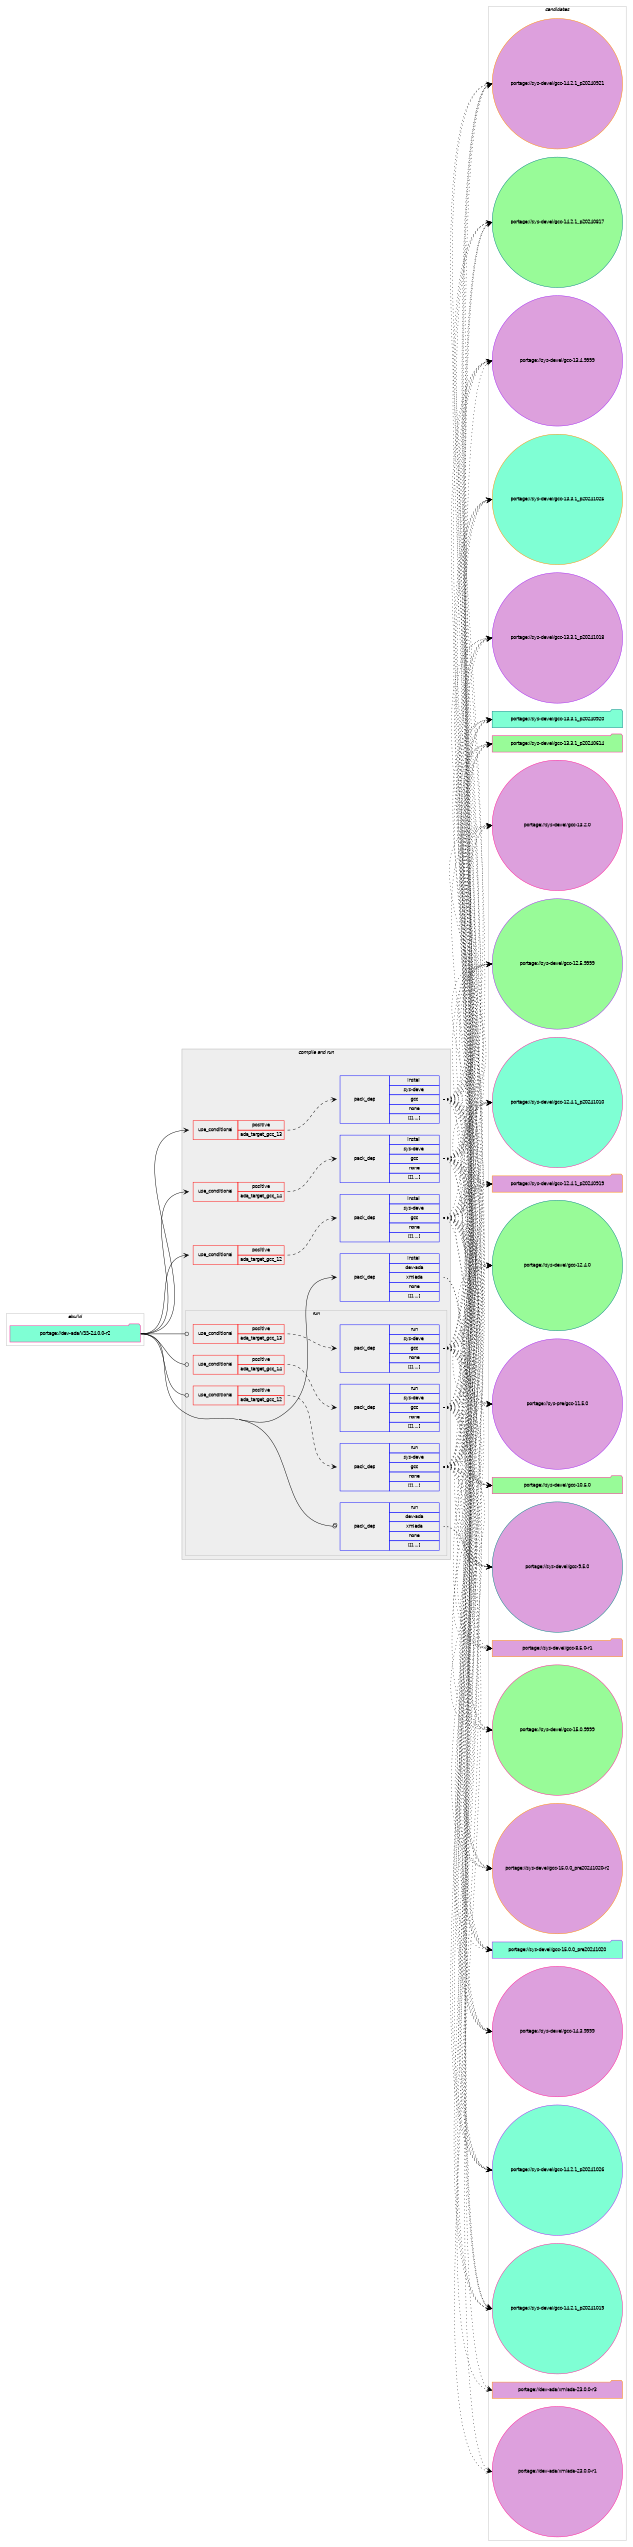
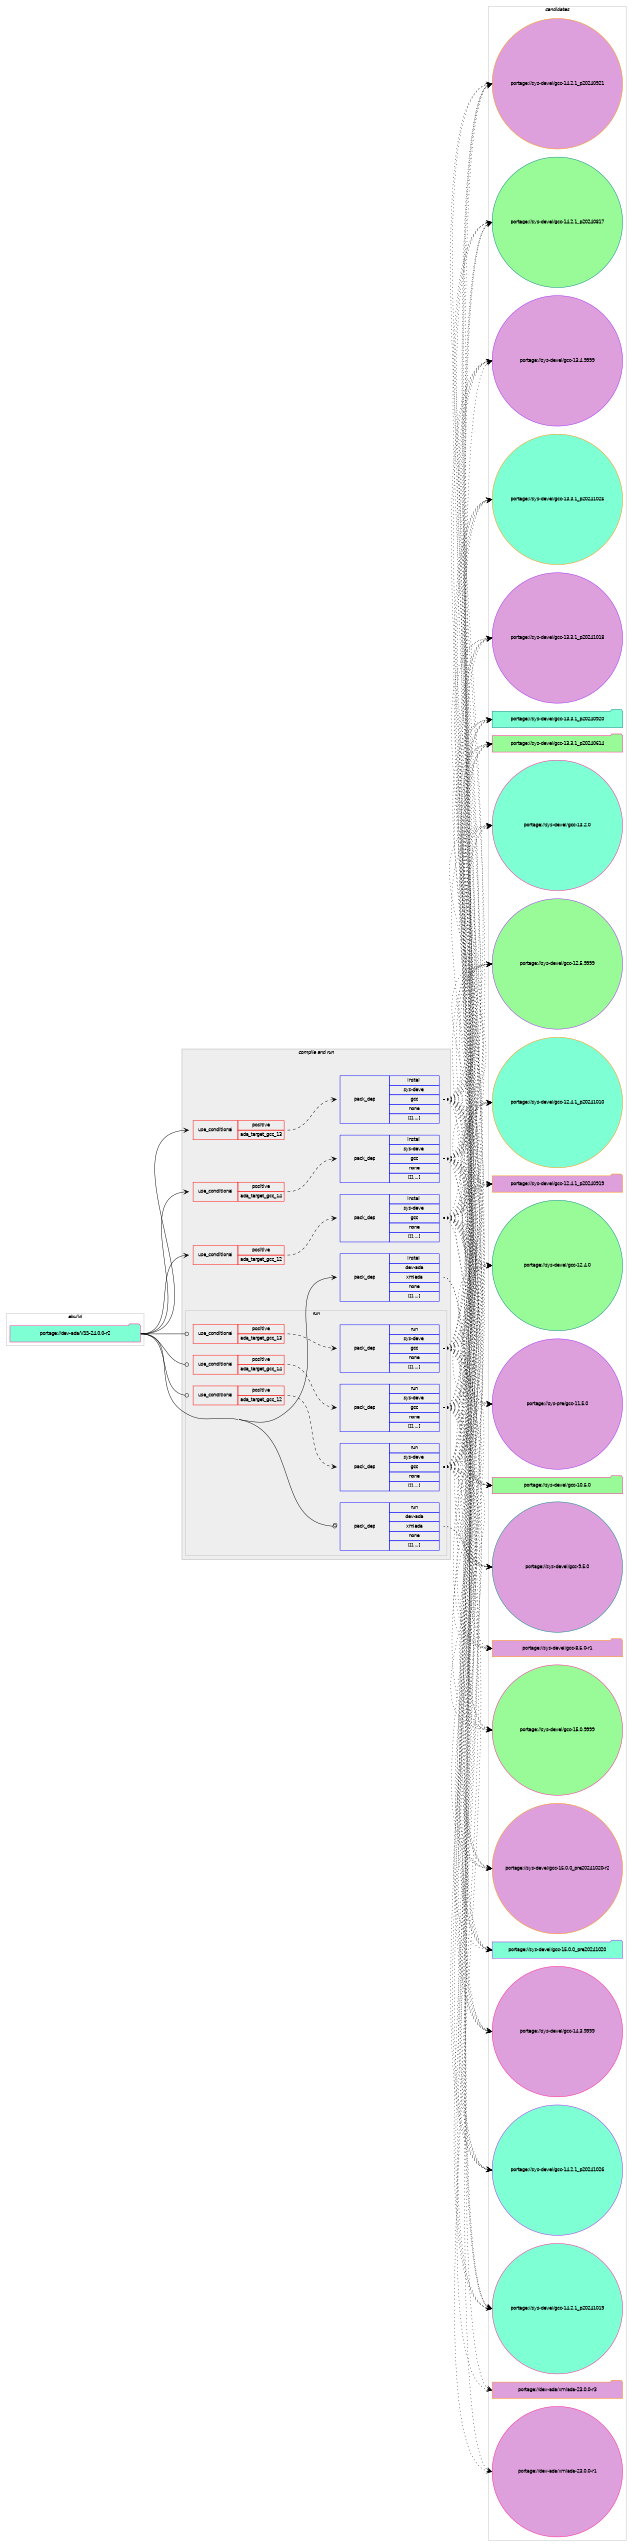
node "portage://sys-devel/gcc-13.2.0": fillcolor plum -> aquamarine
node "portage://sys-devel/gcc-12.4.1_p20241010": color deeppink -> darkorange
